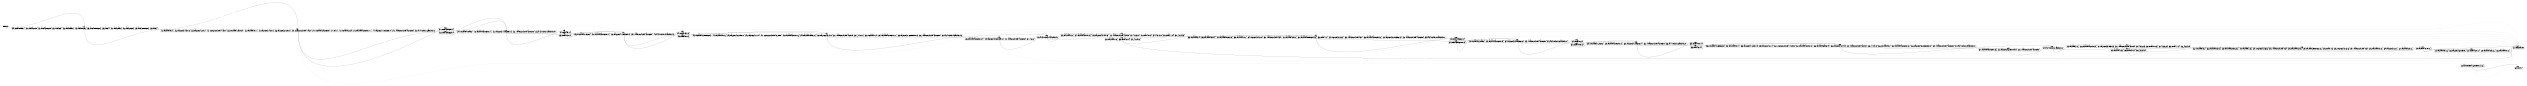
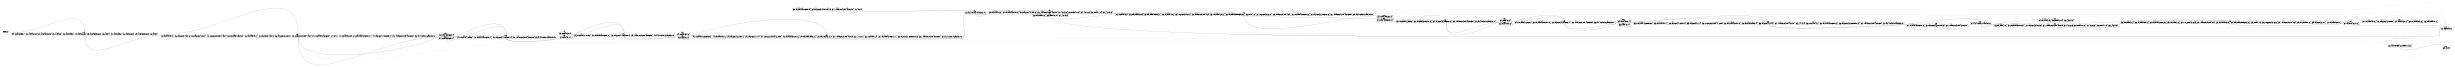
edge "3493: write-variable[v15,'xResetProperty']*" -> "3508: read-variable['layoutOptions',v29,-]": removed
